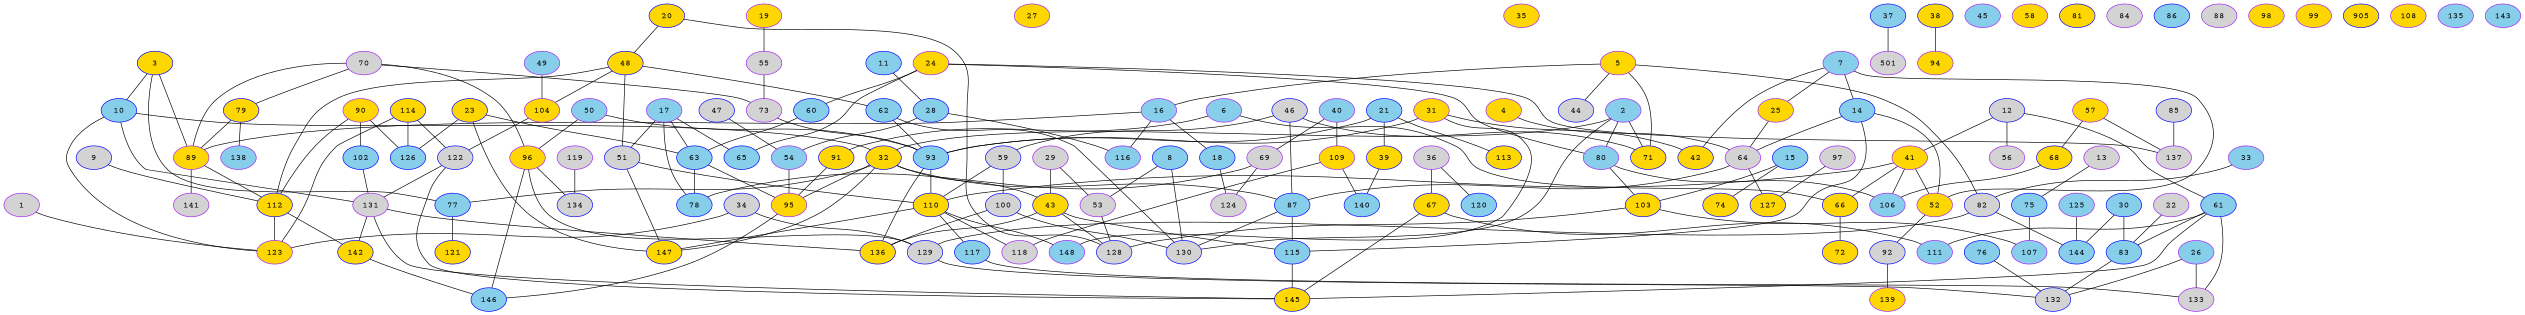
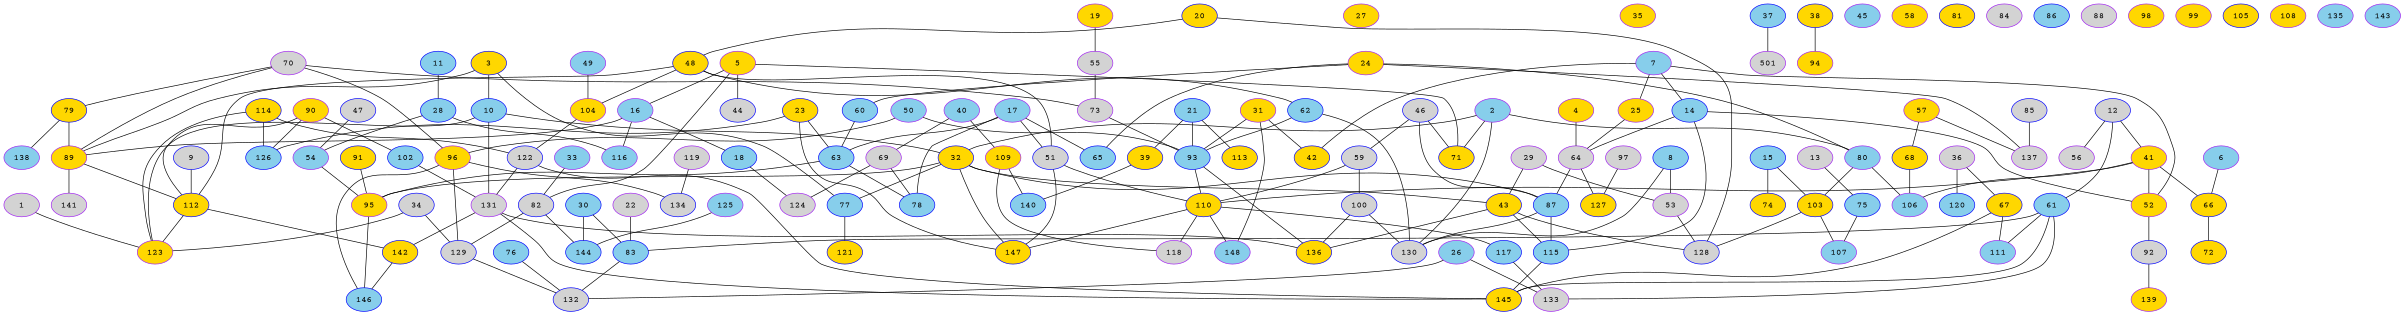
node "905": label "905" -> "105"
edge "6" -- "91": removed
